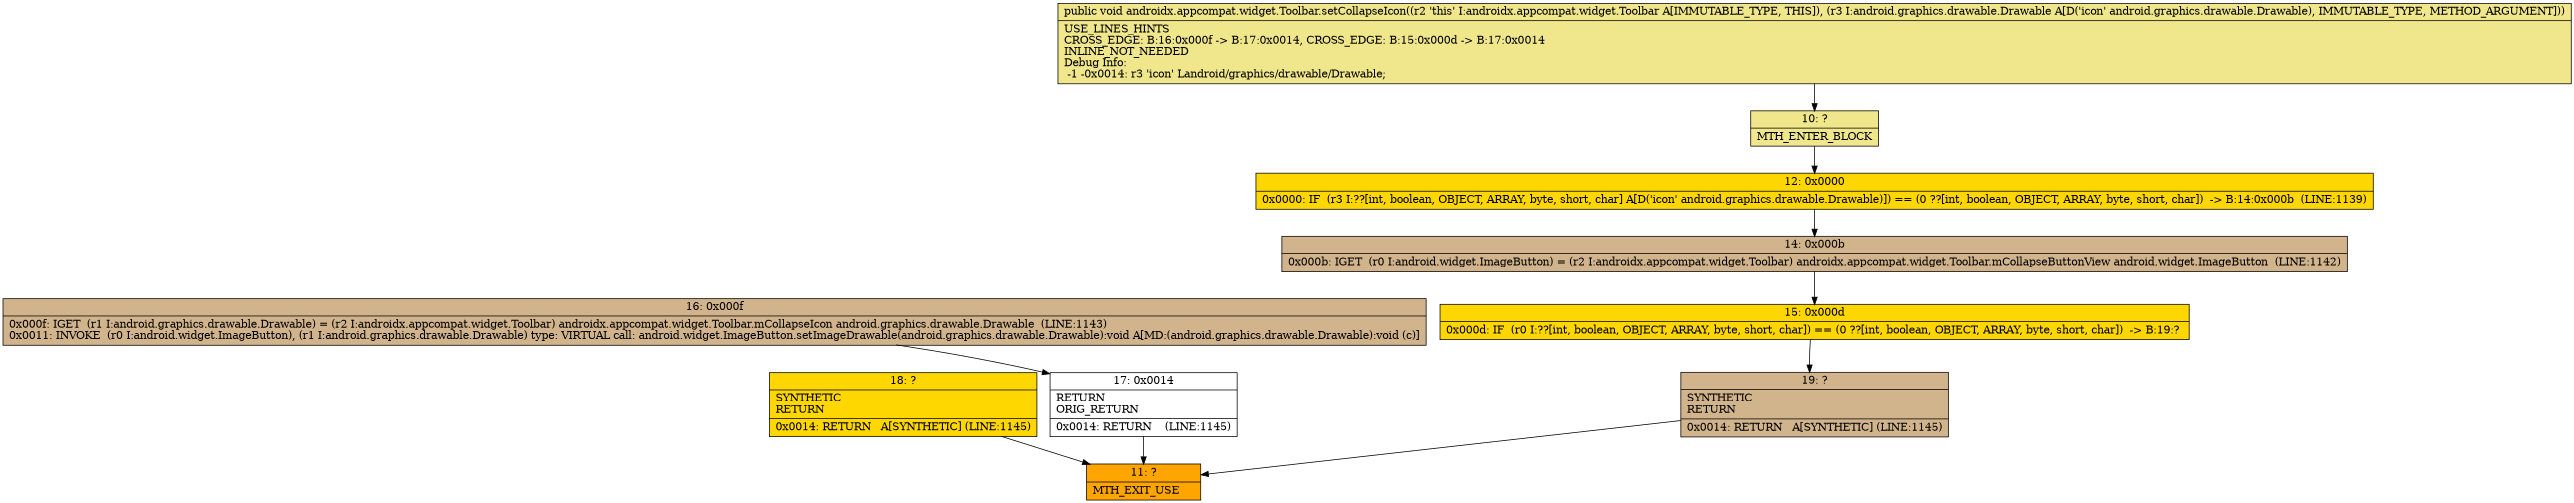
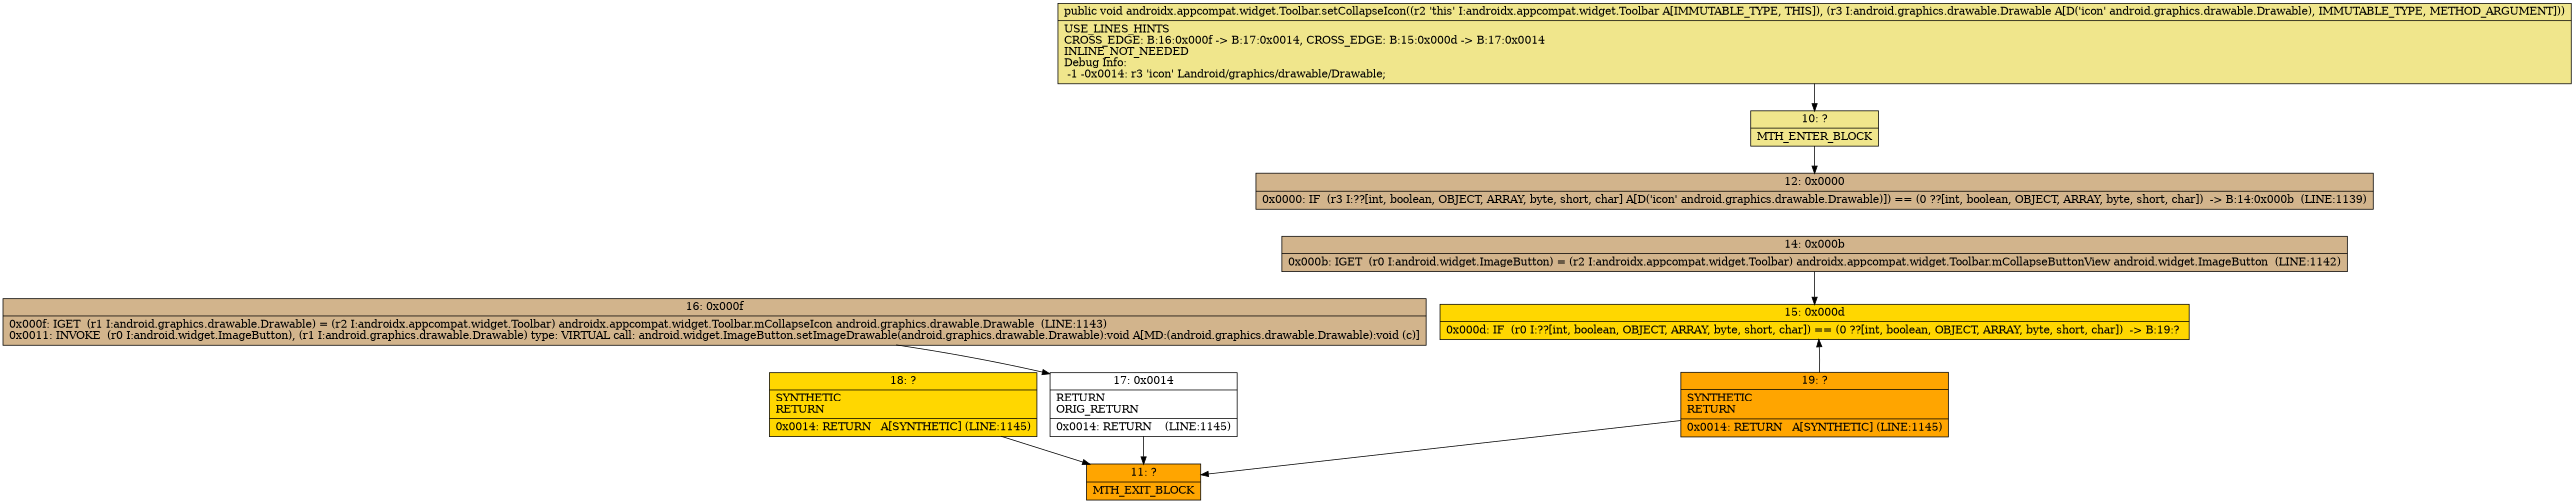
node "12: 0x0000": fillcolor gold -> tan
edge "12: 0x0000" -> "14: 0x000b": removed
edge "15: 0x000d" -> "19: ?": reversed
node "19: ?": fillcolor tan -> orange
node "11: ?": text "MTH_EXIT_USE" -> "MTH_EXIT_BLOCK"
